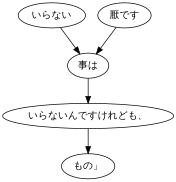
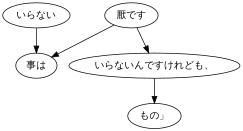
edge "事は" -> "いらないんですけれども、": now "厭です" -> "いらないんですけれども、"
